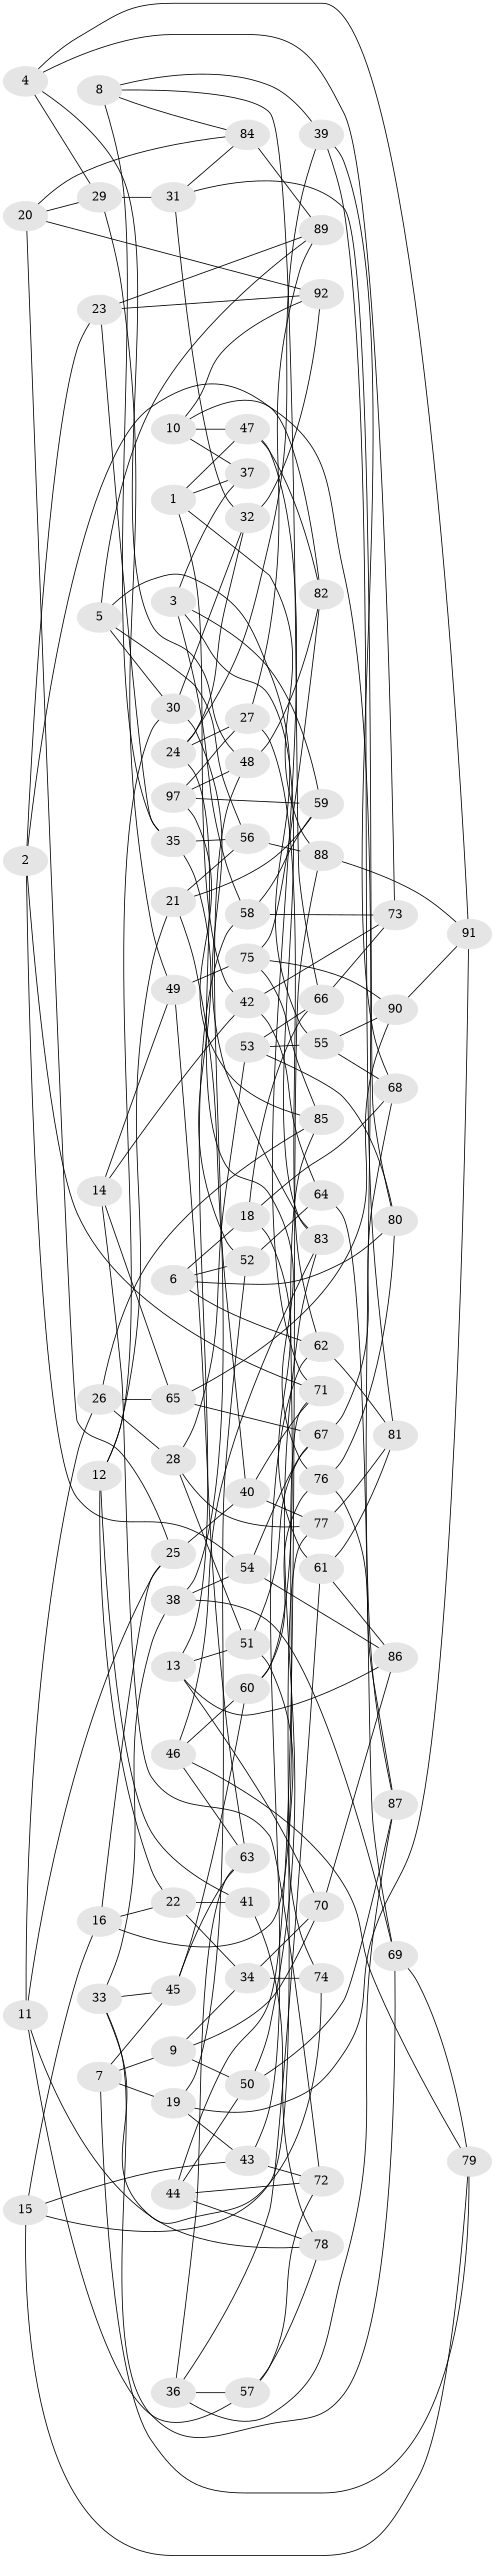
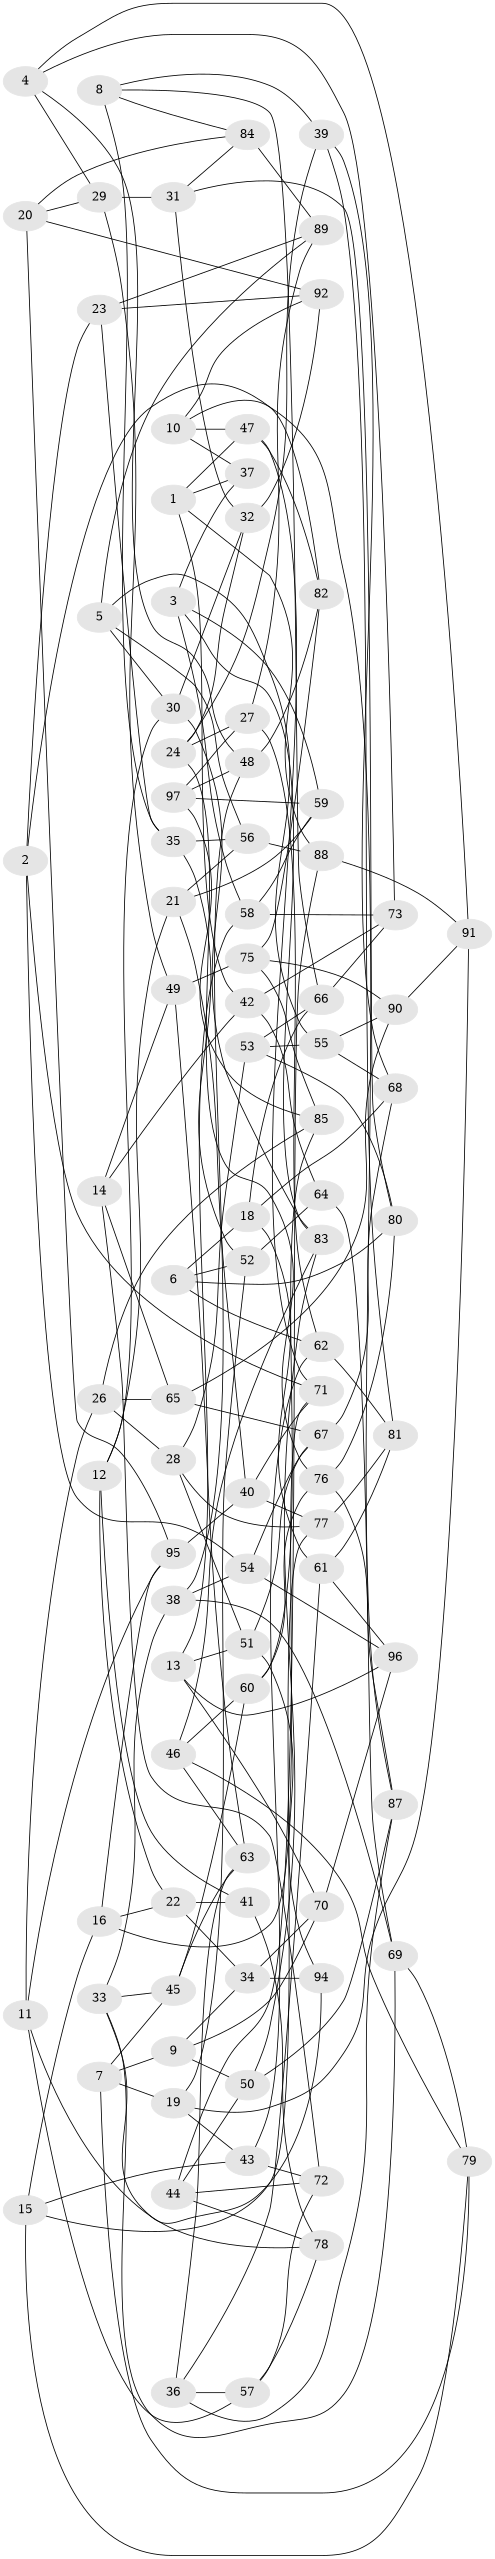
node "25": label "25" -> "95"
node "86": label "86" -> "96"
node "74": label "74" -> "94"
